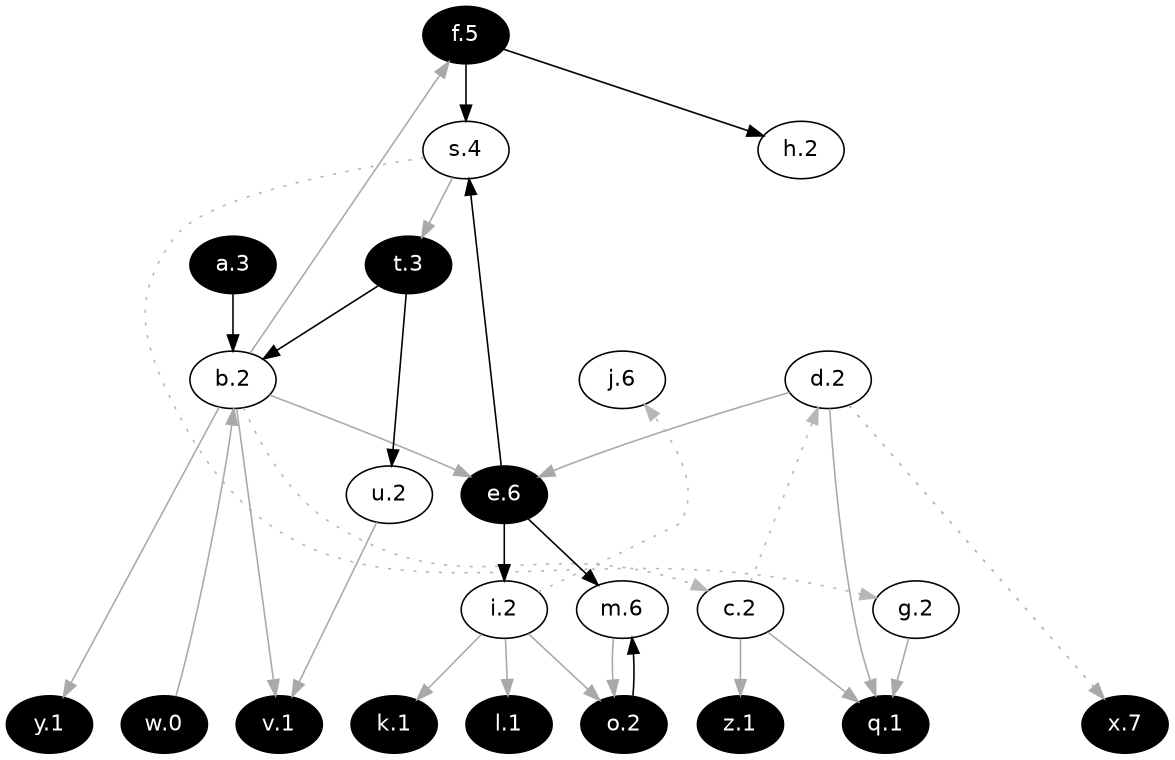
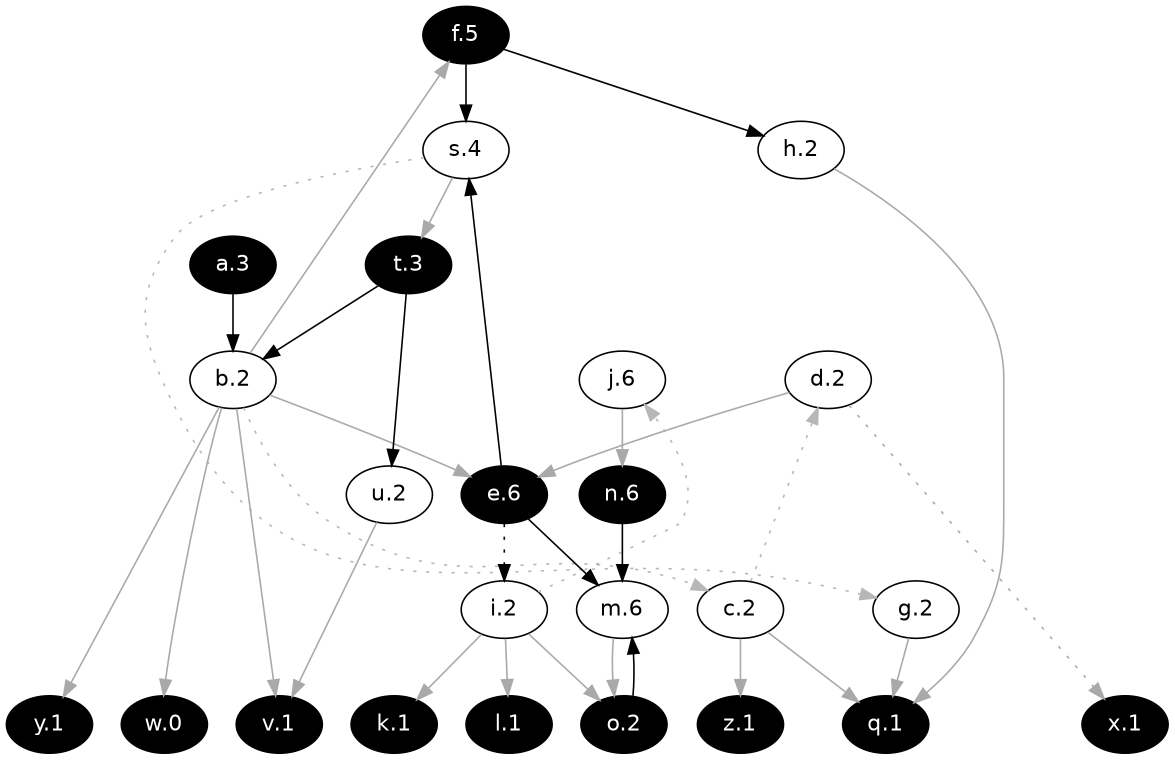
node "n.6": added
edge "e.6" -> "i.2": style solid -> dotted
edge "d.2" -> "q.1": now "h.2" -> "q.1"
edge "w.0" -> "b.2": reversed
node "x.7": label "x.7" -> "x.1"
